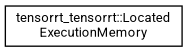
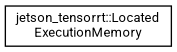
node "tensorrt_tensorrt::Located ExecutionMemory": label "tensorrt_tensorrt::Located ExecutionMemory" -> "jetson_tensorrt::Located ExecutionMemory"
